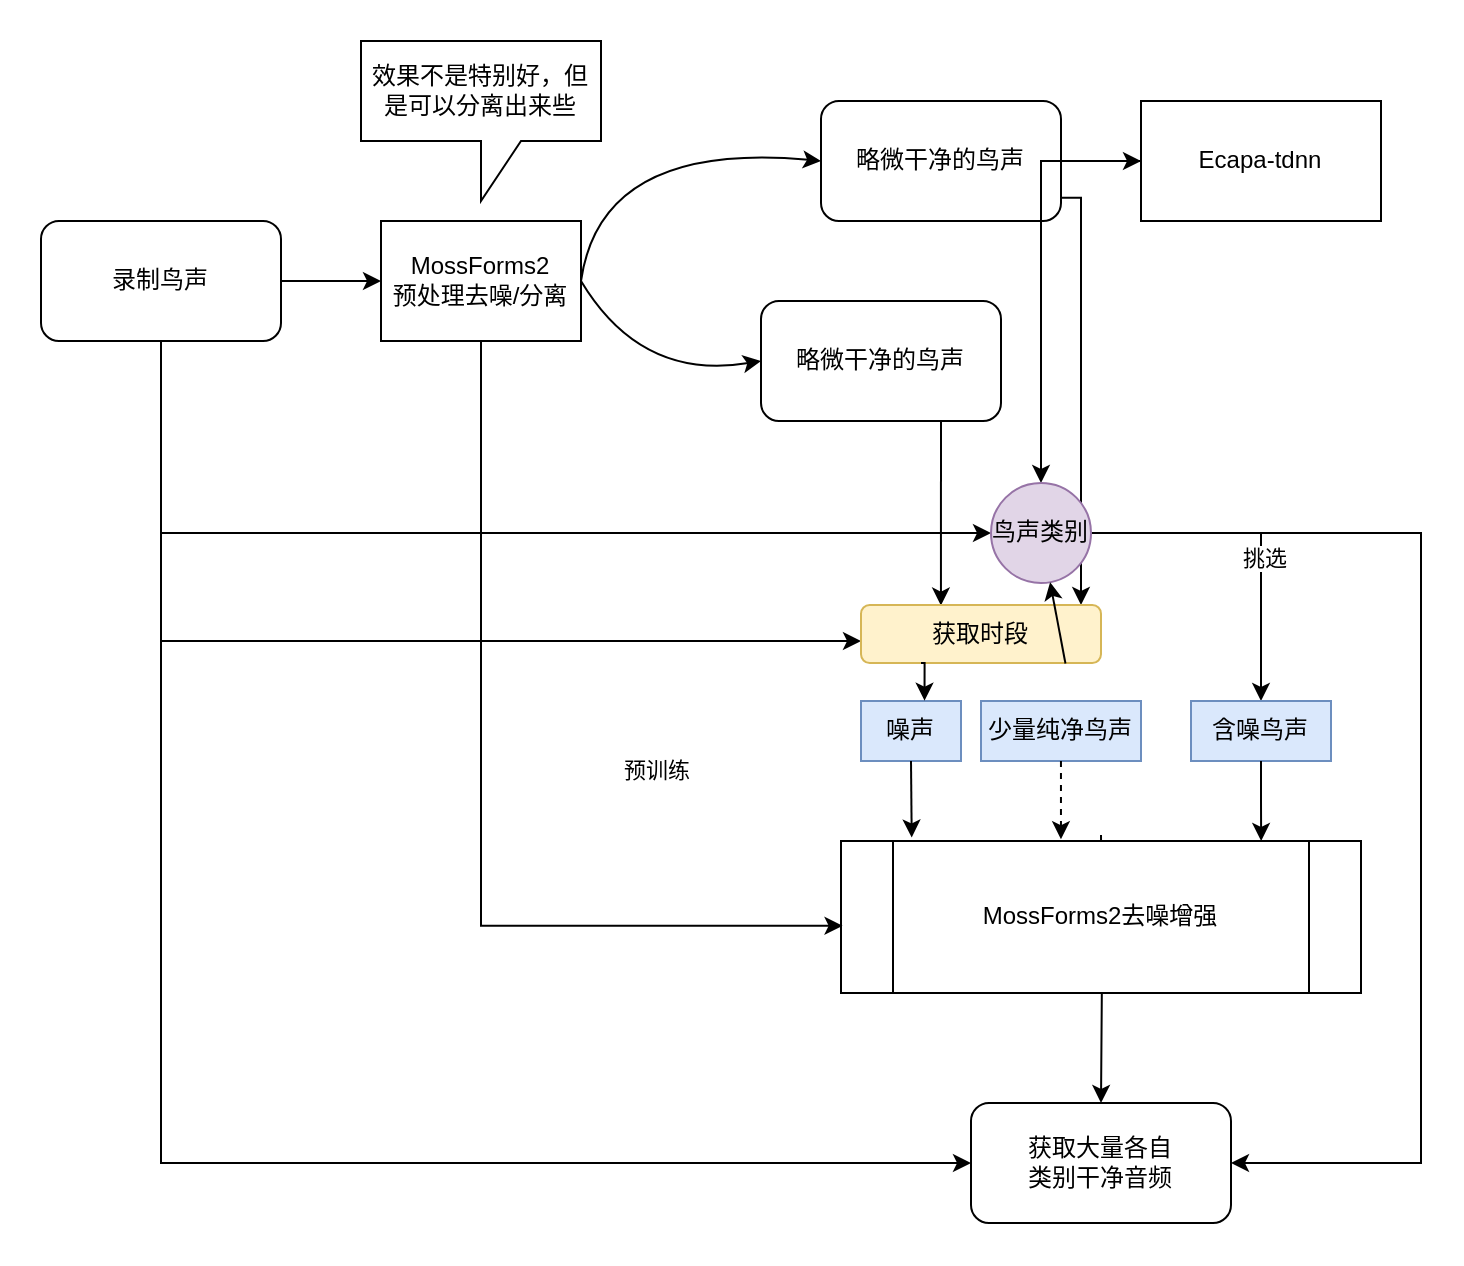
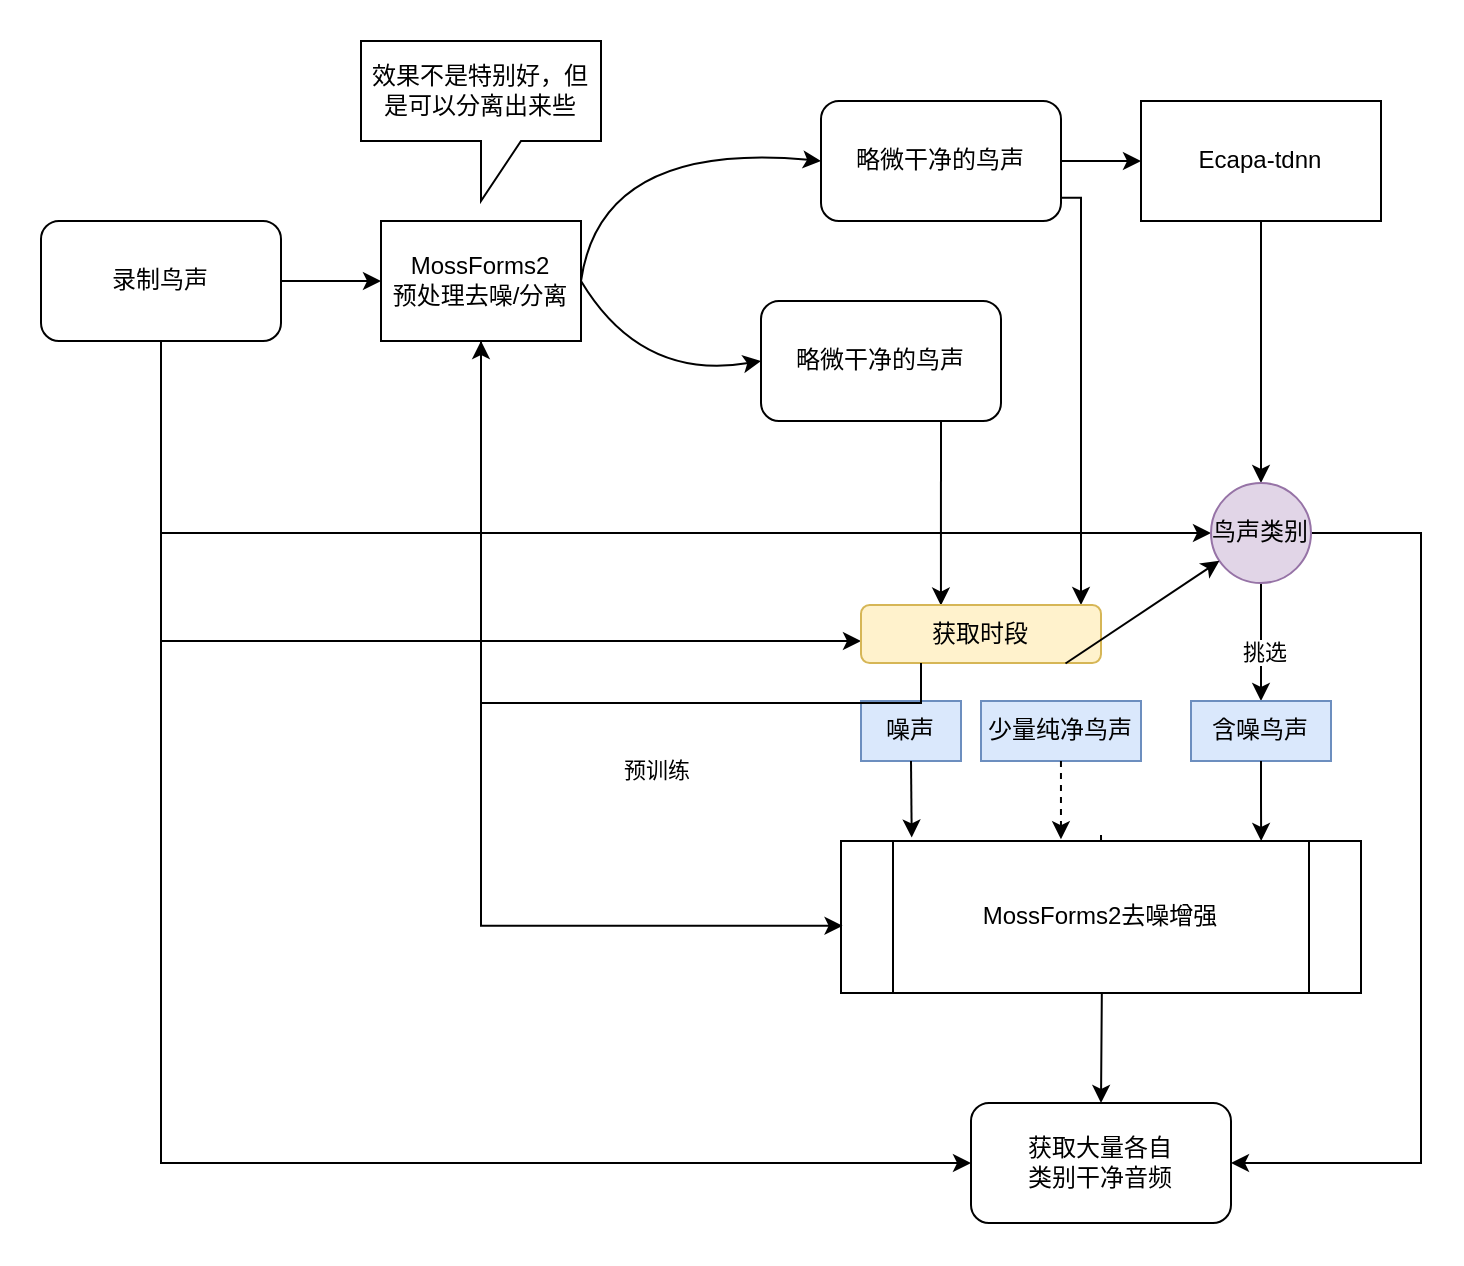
node "鸟声类别": moved (1041, 533) -> (1261, 533)
edge "获取时段" -> "噪声": now "获取时段" -> "MossForms2 预处理去噪/分离"
